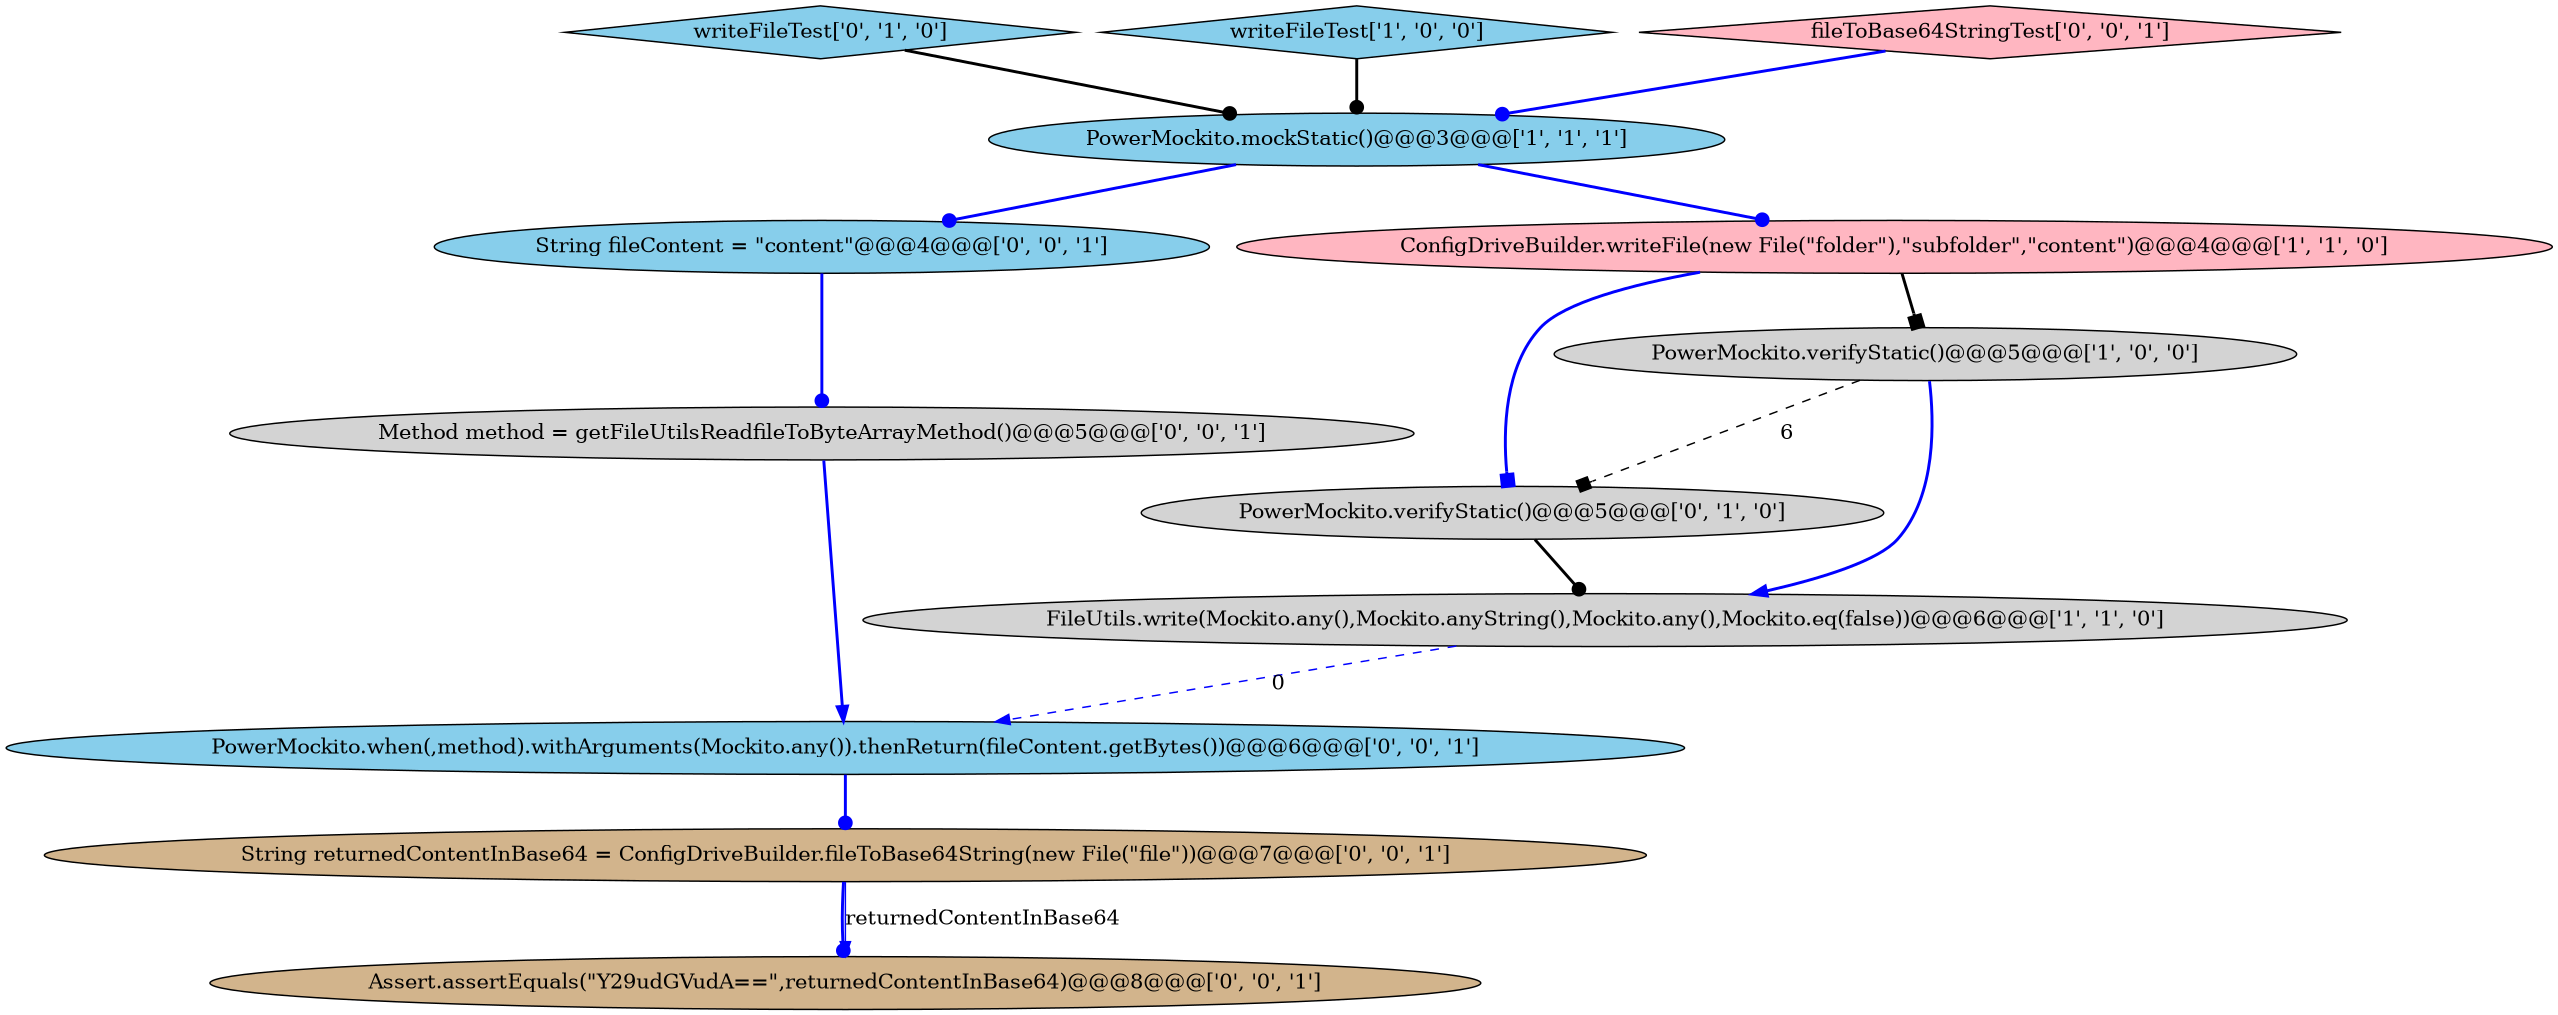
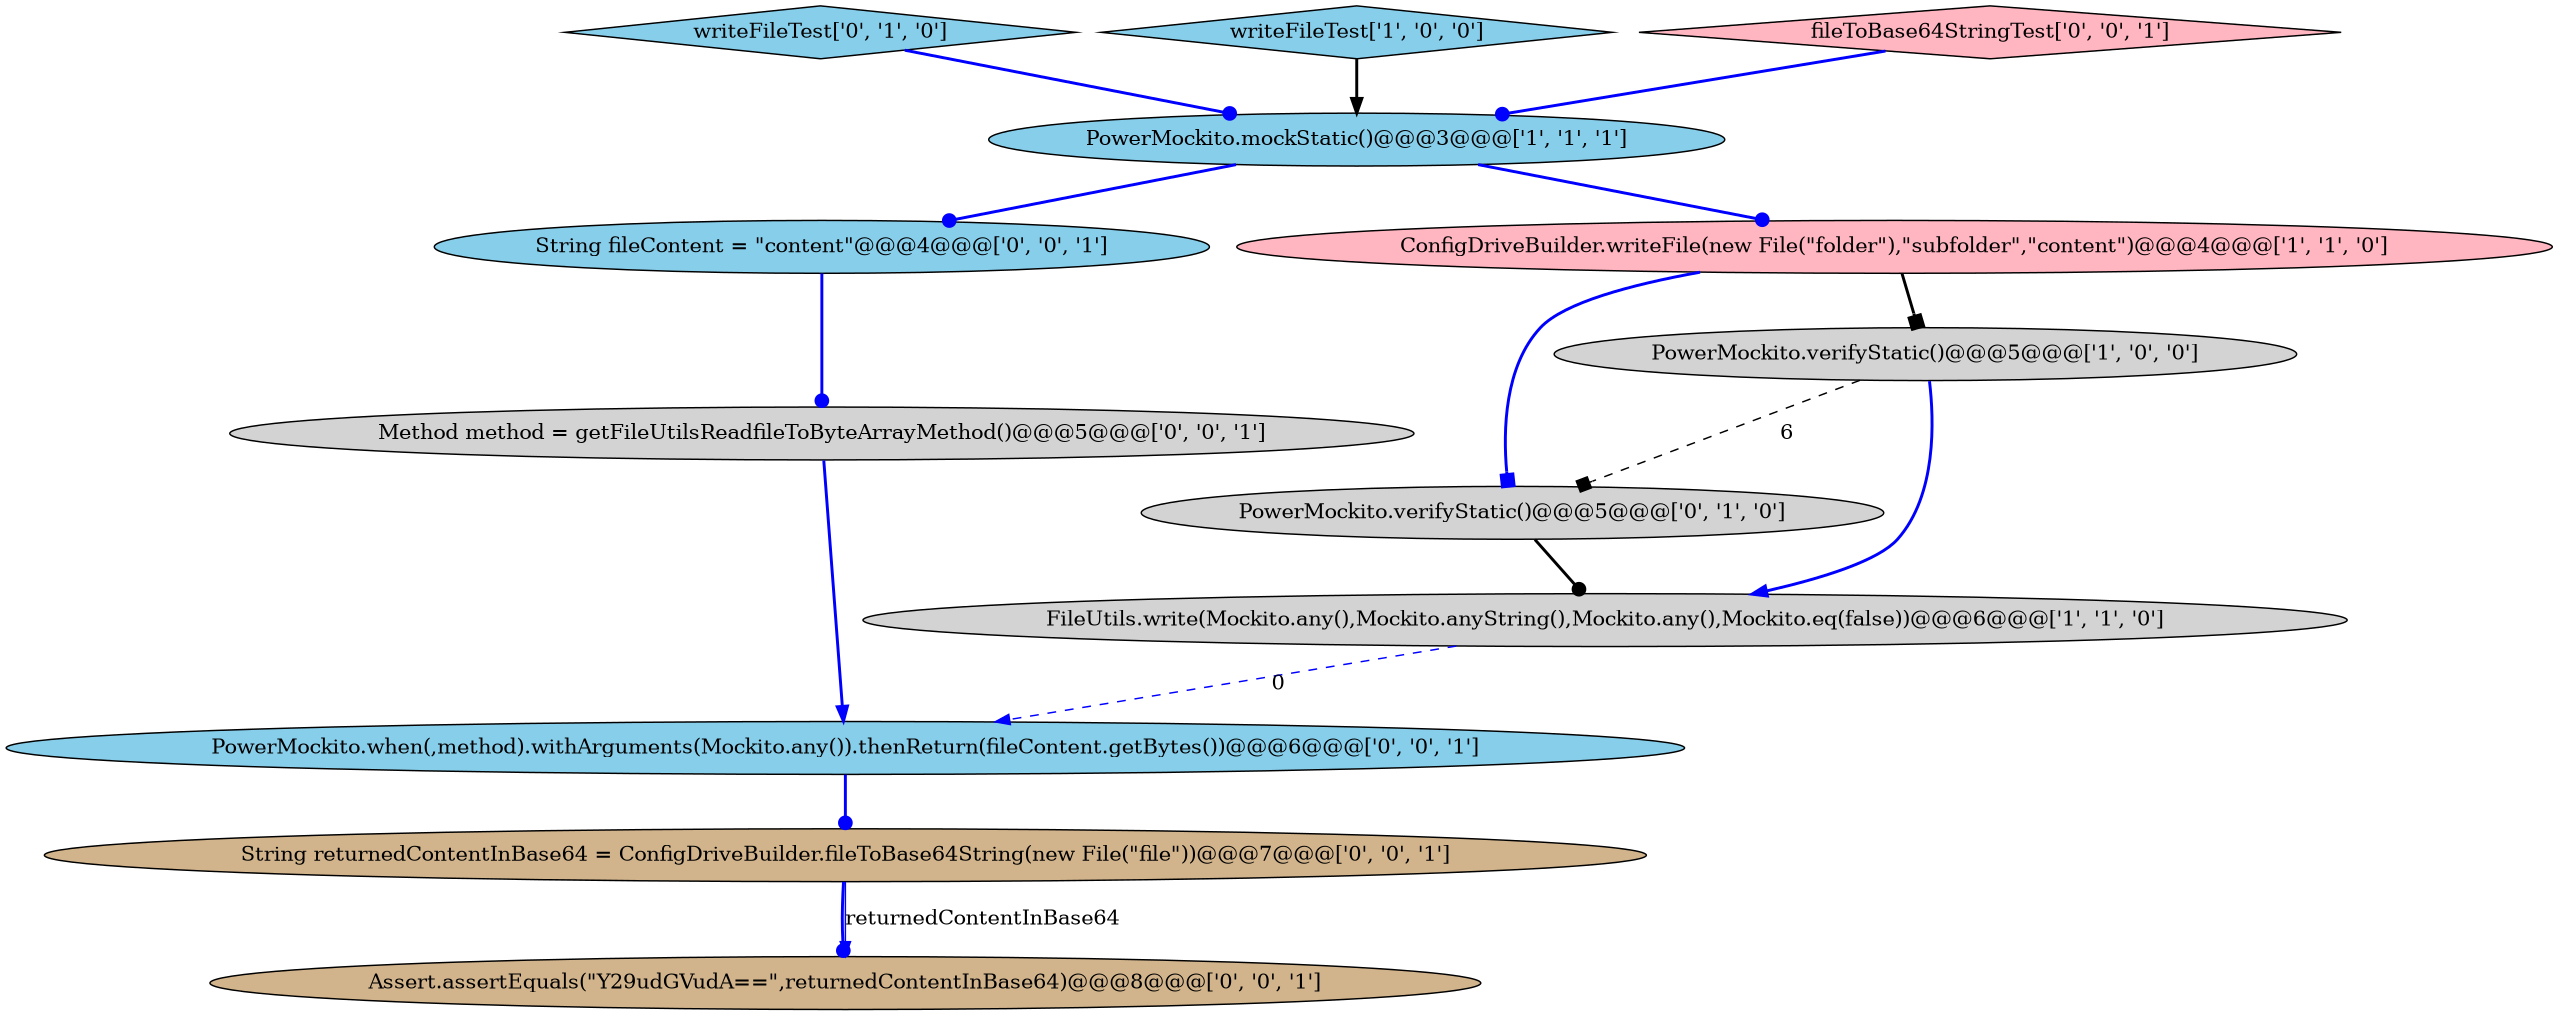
edge "writeFileTest['1', '0', '0']" -> "PowerMockito.mockStatic()@@@3@@@['1', '1', '1']": arrowhead dot -> normal
edge "writeFileTest['0', '1', '0']" -> "PowerMockito.mockStatic()@@@3@@@['1', '1', '1']": color black -> blue
